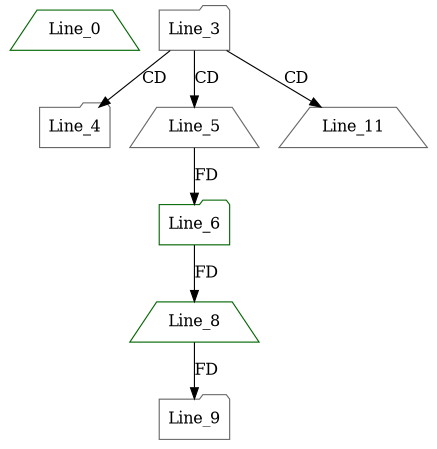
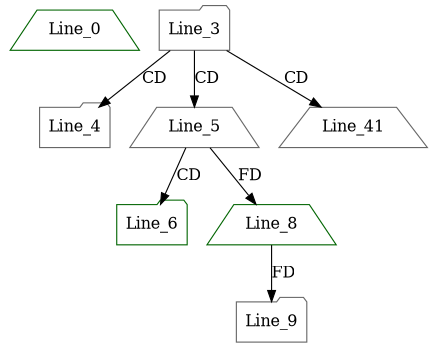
node "Line_11": label "Line_11" -> "Line_41"
edge "Line_5" -> "Line_6": label "FD" -> "CD"
edge "Line_6" -> "Line_8": now "Line_5" -> "Line_8"
